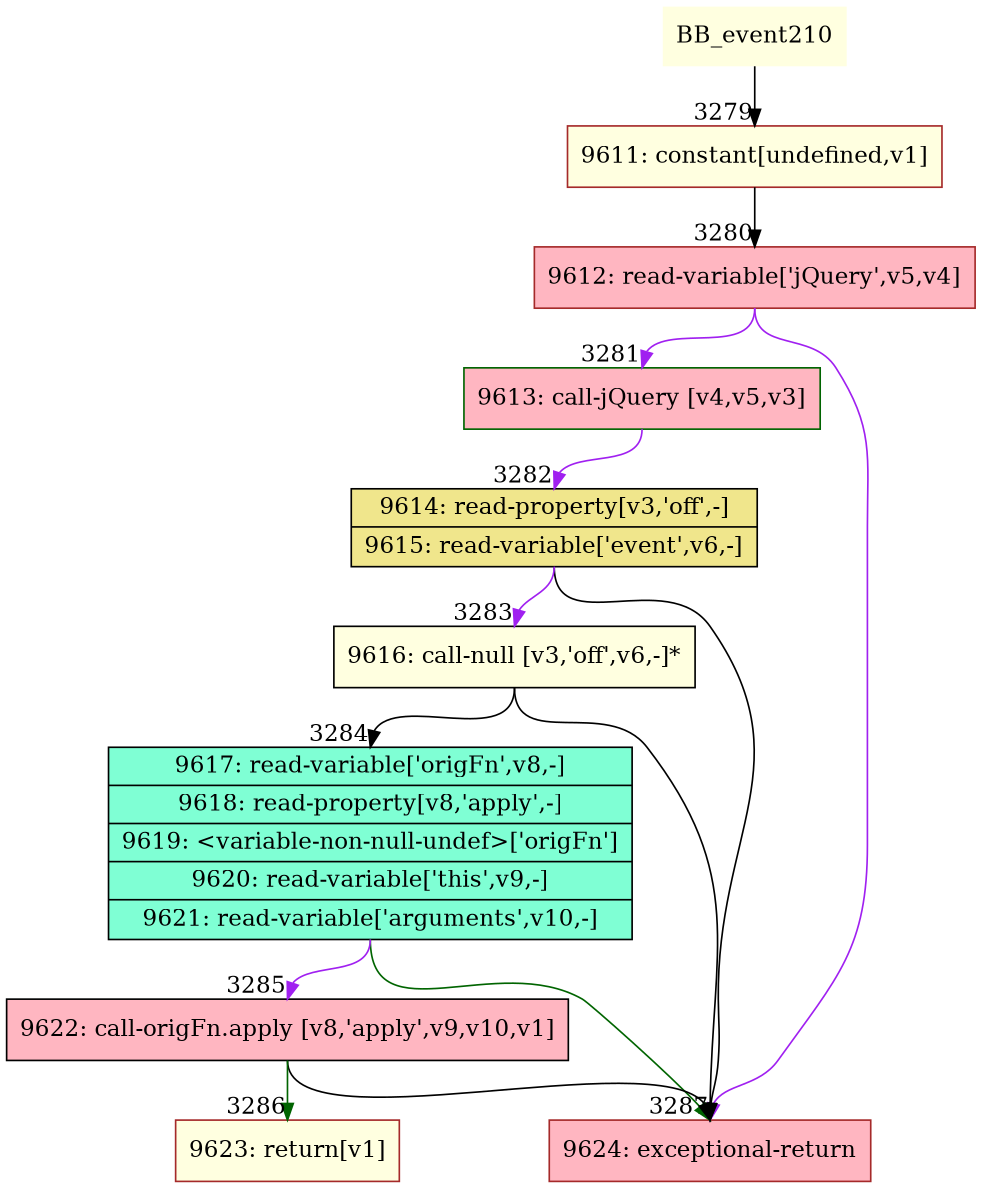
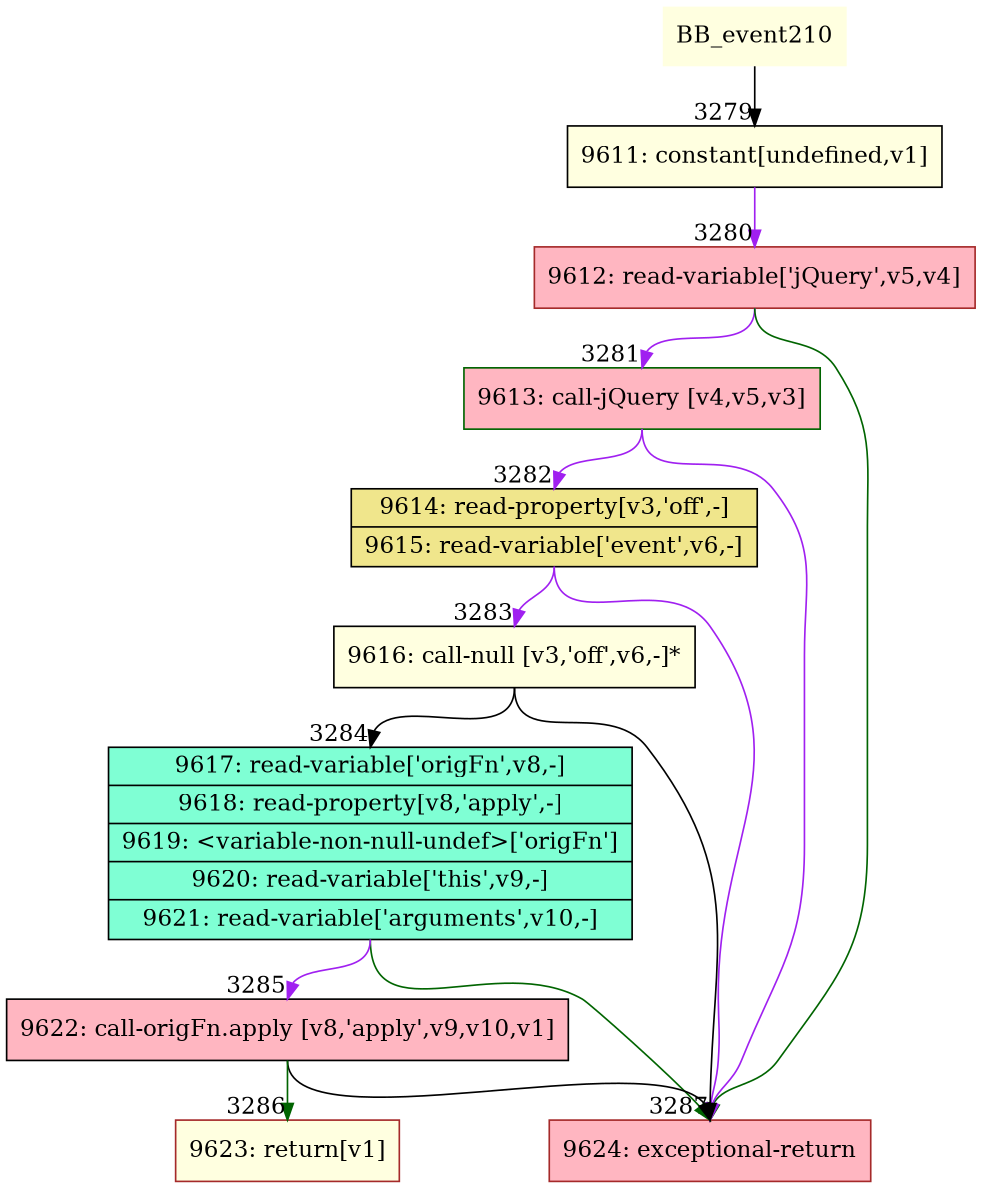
node "9611: constant[undefined,v1]": color brown -> black
edge "9611: constant[undefined,v1]" -> "9612: read-variable['jQuery',v5,v4]": color black -> purple
edge "9612: read-variable['jQuery',v5,v4]" -> "9624: exceptional-return": color purple -> darkgreen
edge "9613: call-jQuery [v4,v5,v3]" -> "9624: exceptional-return": added
edge "9614: read-property[v3,'off',-]" -> "9624: exceptional-return": color black -> purple
